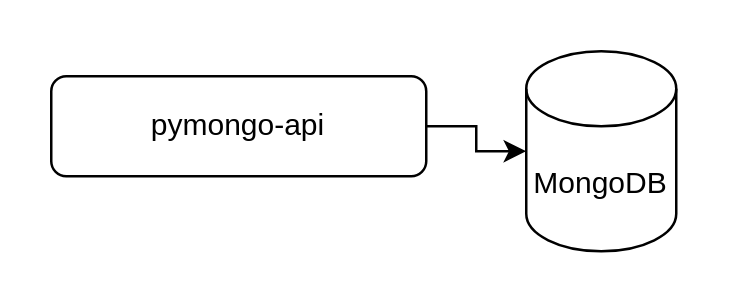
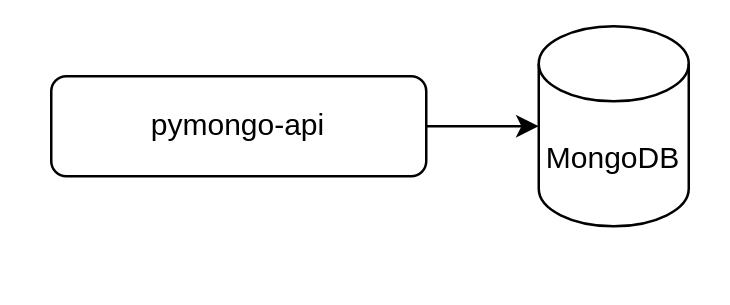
node "MongoDB": moved (601, 151) -> (614, 126)
